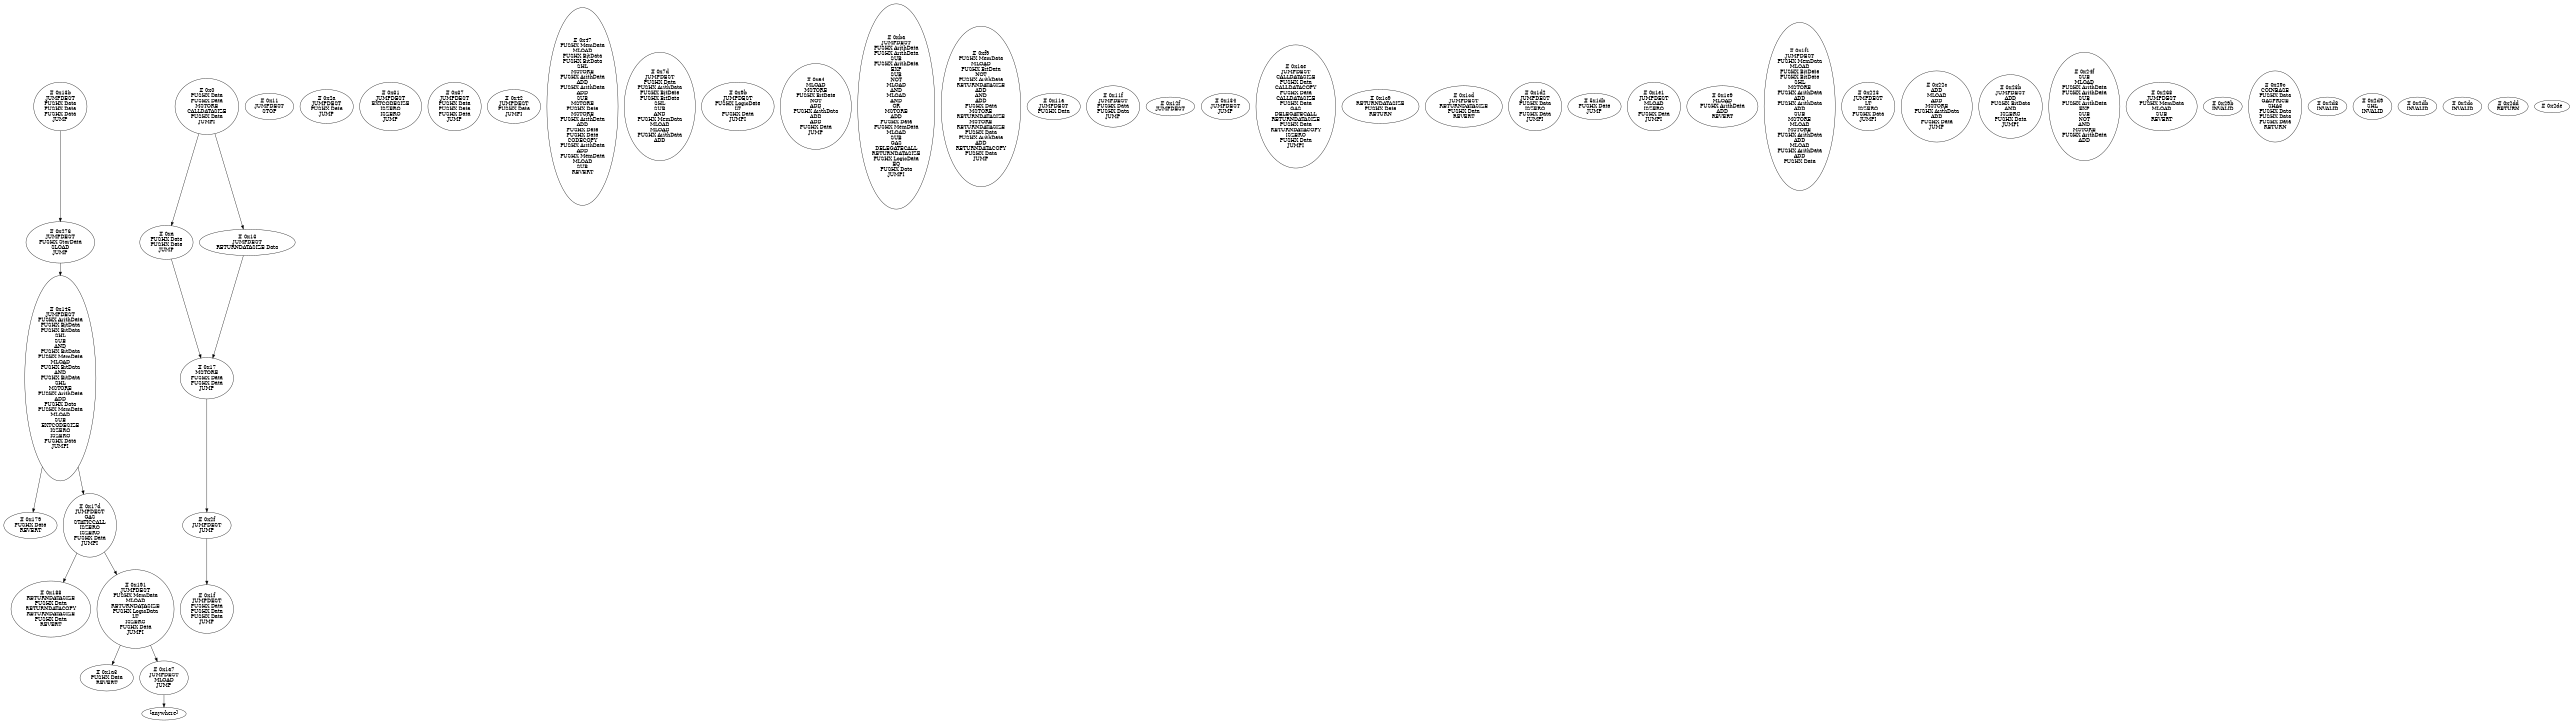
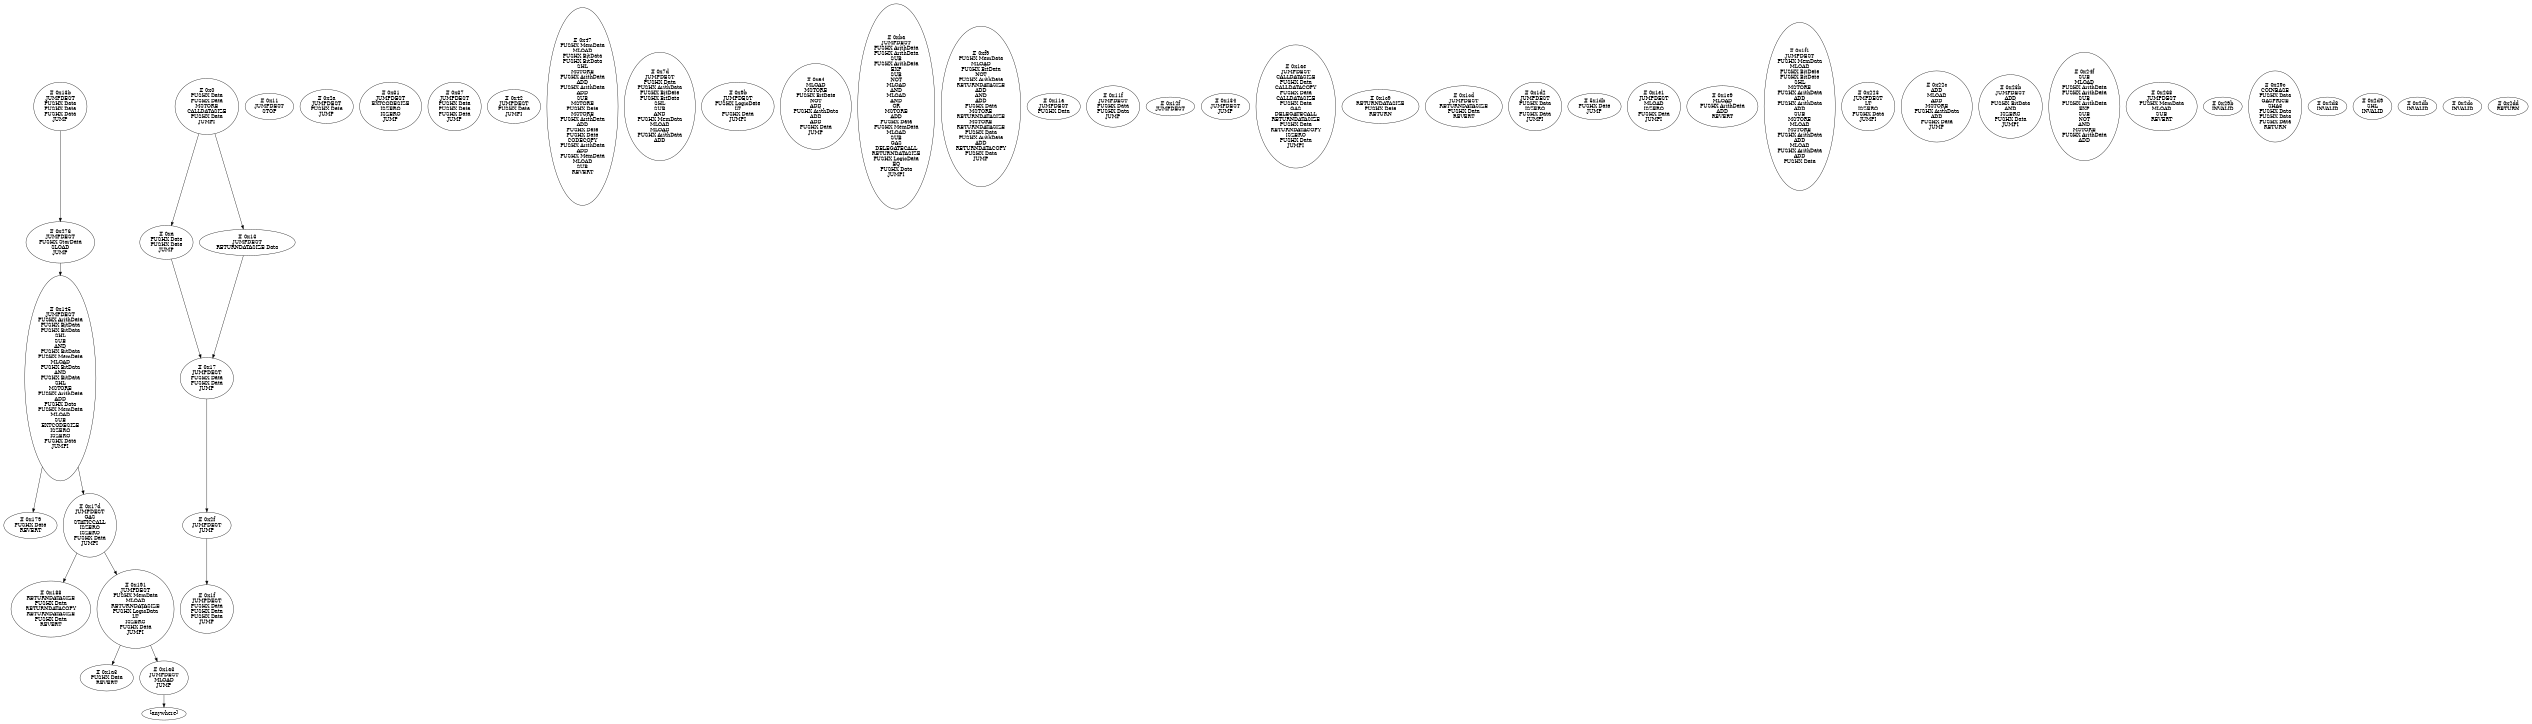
node "# 0x2de": removed
node "# 0x17 MSTORE PUSHX Data PUSHX Data JUMP": label "# 0x17 MSTORE PUSHX Data PUSHX Data JUMP" -> "# 0x17 JUMPDEST PUSHX Data PUSHX Data JUMP"
node "# 0x1a7 JUMPDEST MLOAD JUMP": label "# 0x1a7 JUMPDEST MLOAD JUMP" -> "# 0x1a3 JUMPDEST MLOAD JUMP"
